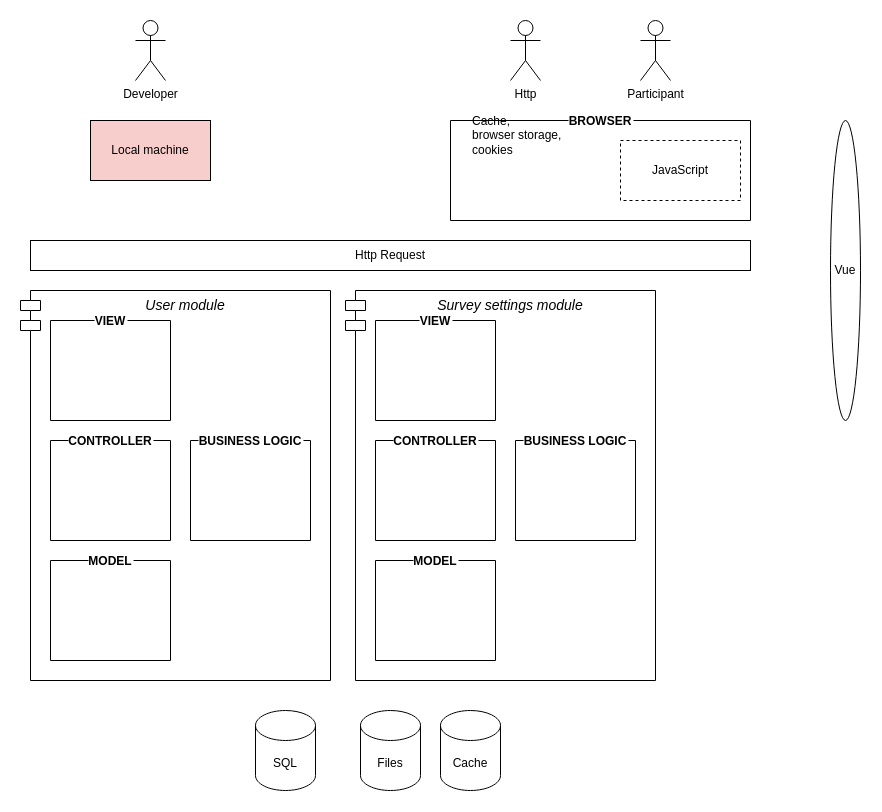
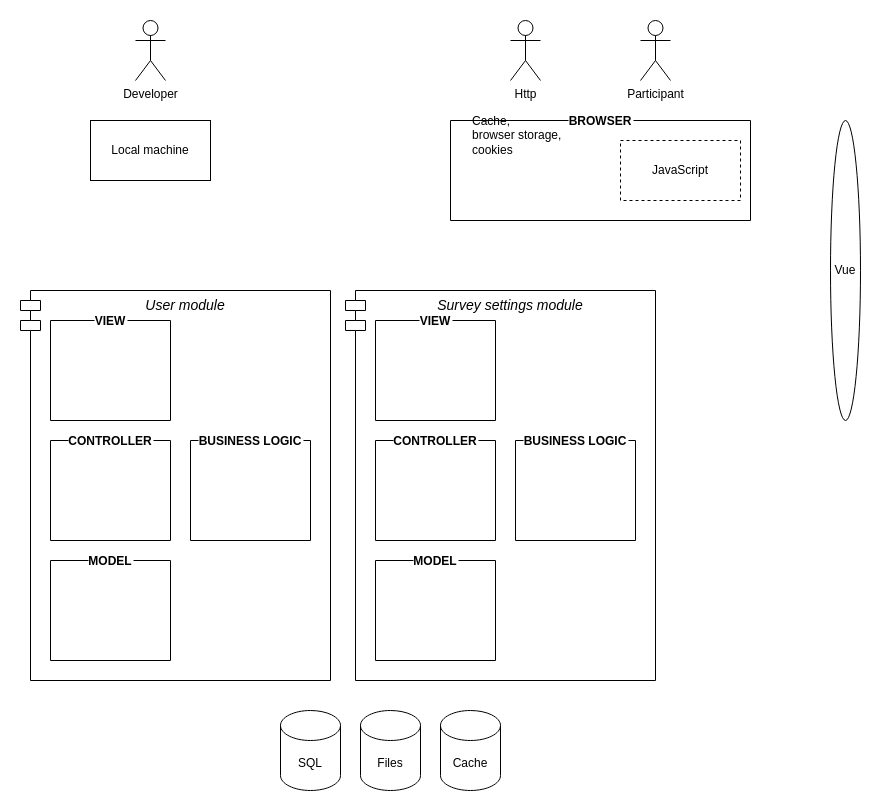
node "Local machine": fillcolor #f8cecc -> #ffffff
node "Http Request": removed
node "SQL": moved (286, 751) -> (311, 751)
